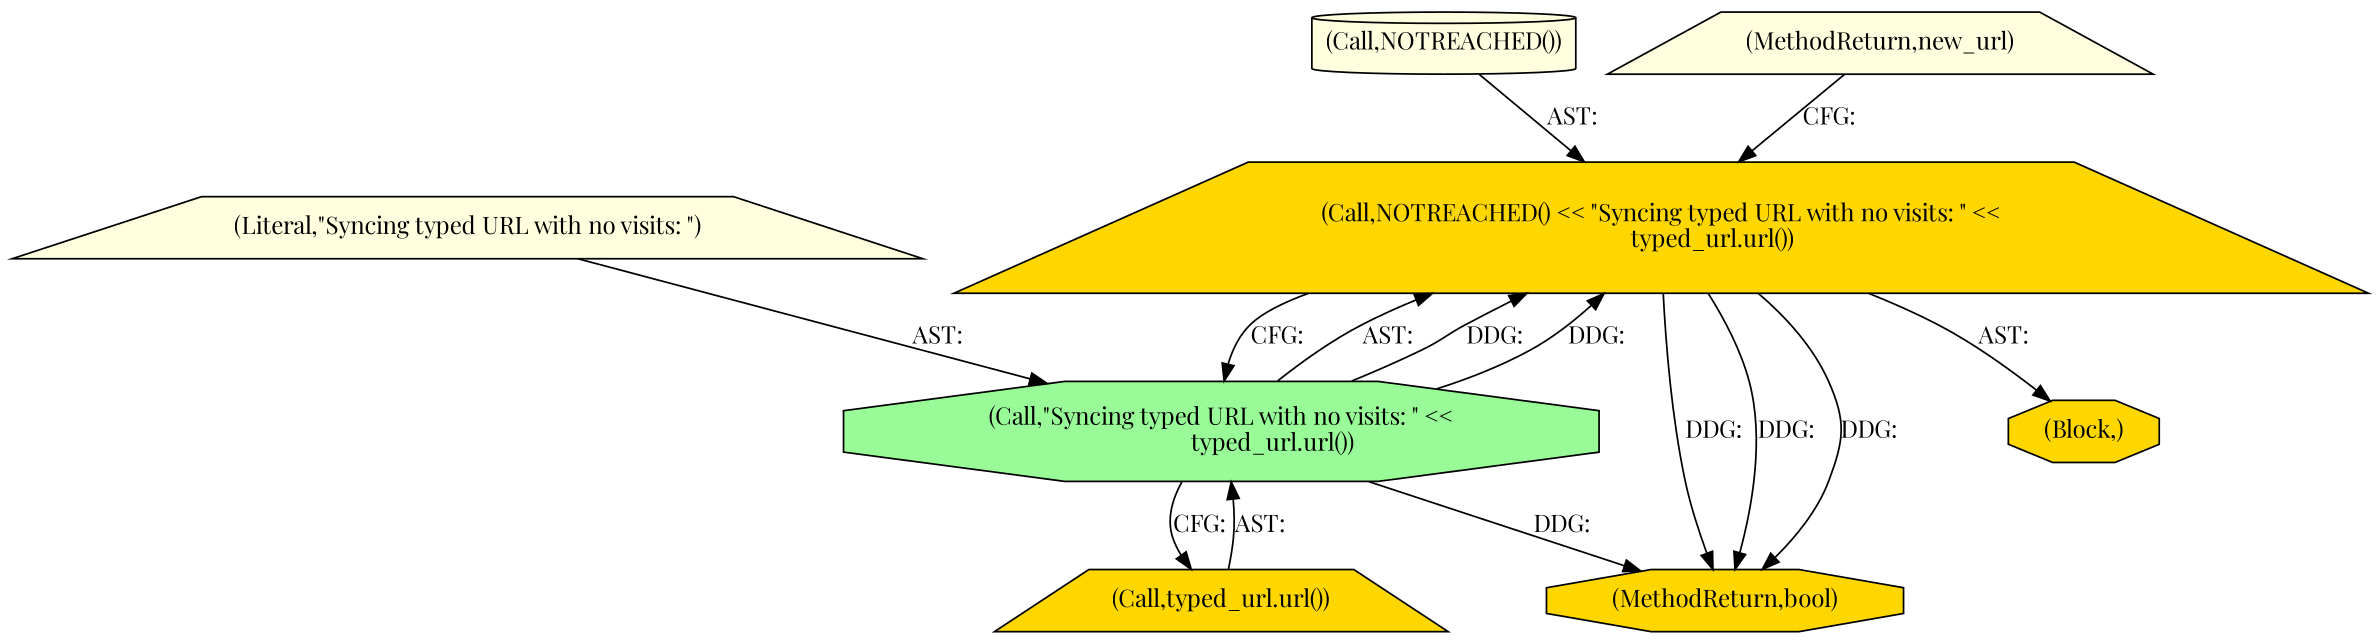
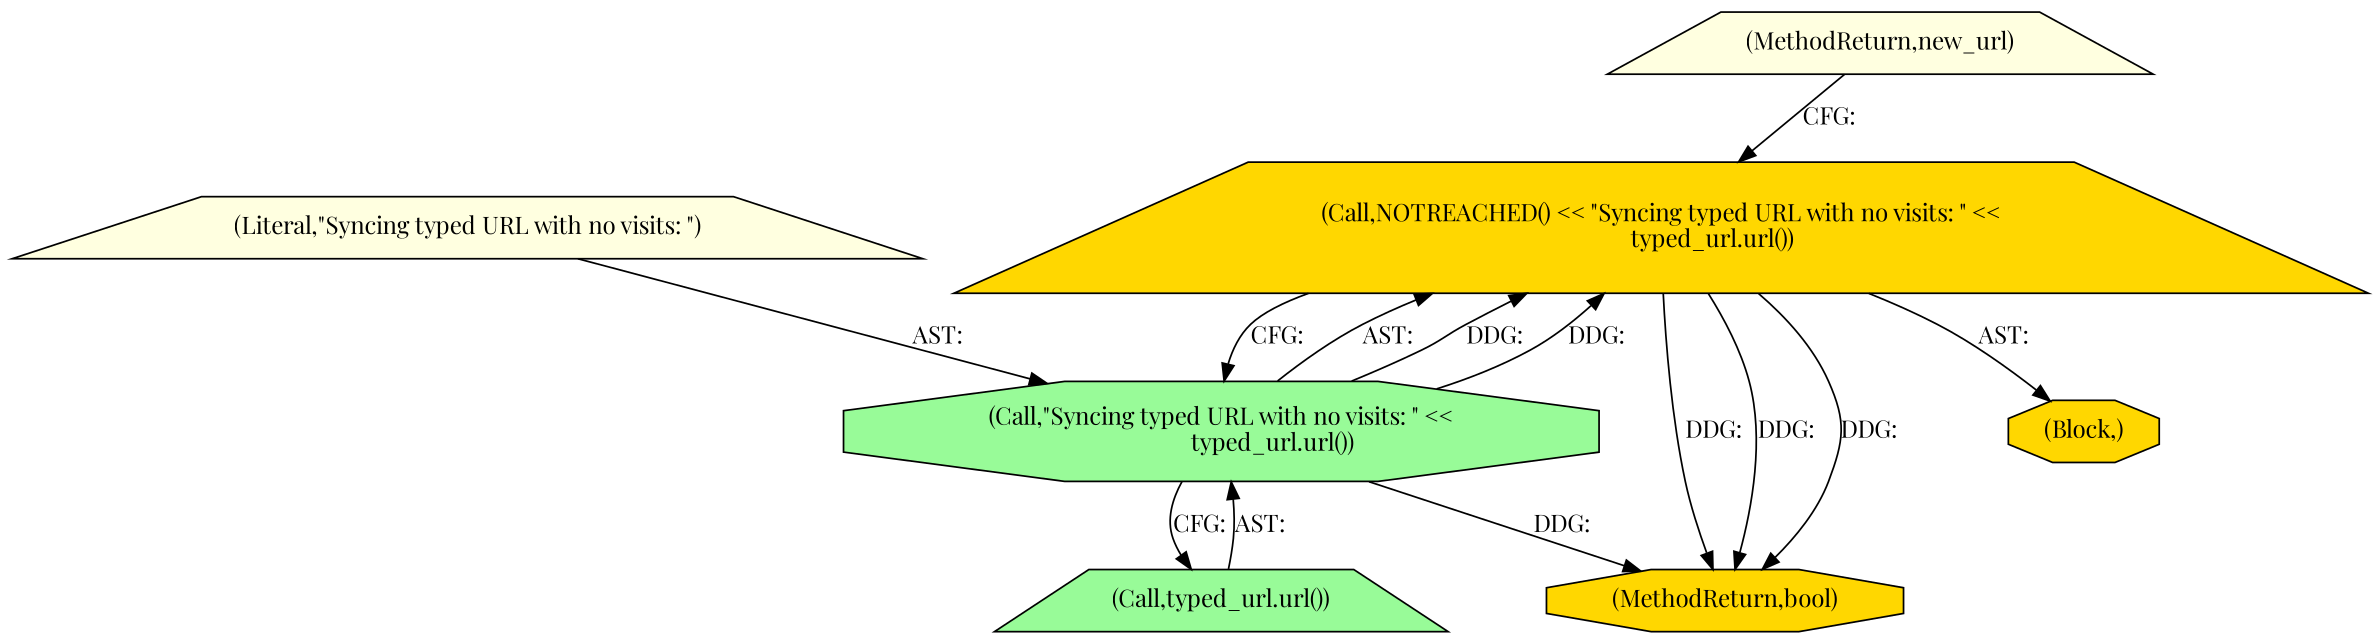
node "(Call,NOTREACHED())": removed
node "(Call,typed_url.url())": fillcolor gold -> palegreen
